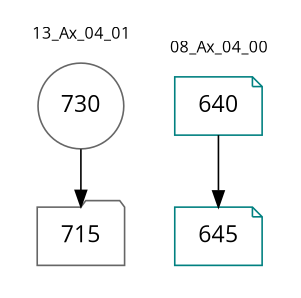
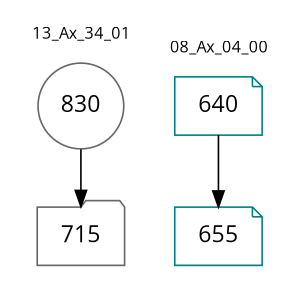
cluster "13_Ax_04_01": label "13_Ax_04_01" -> "13_Ax_34_01"
node "730": label "730" -> "830"
node "645": label "645" -> "655"
